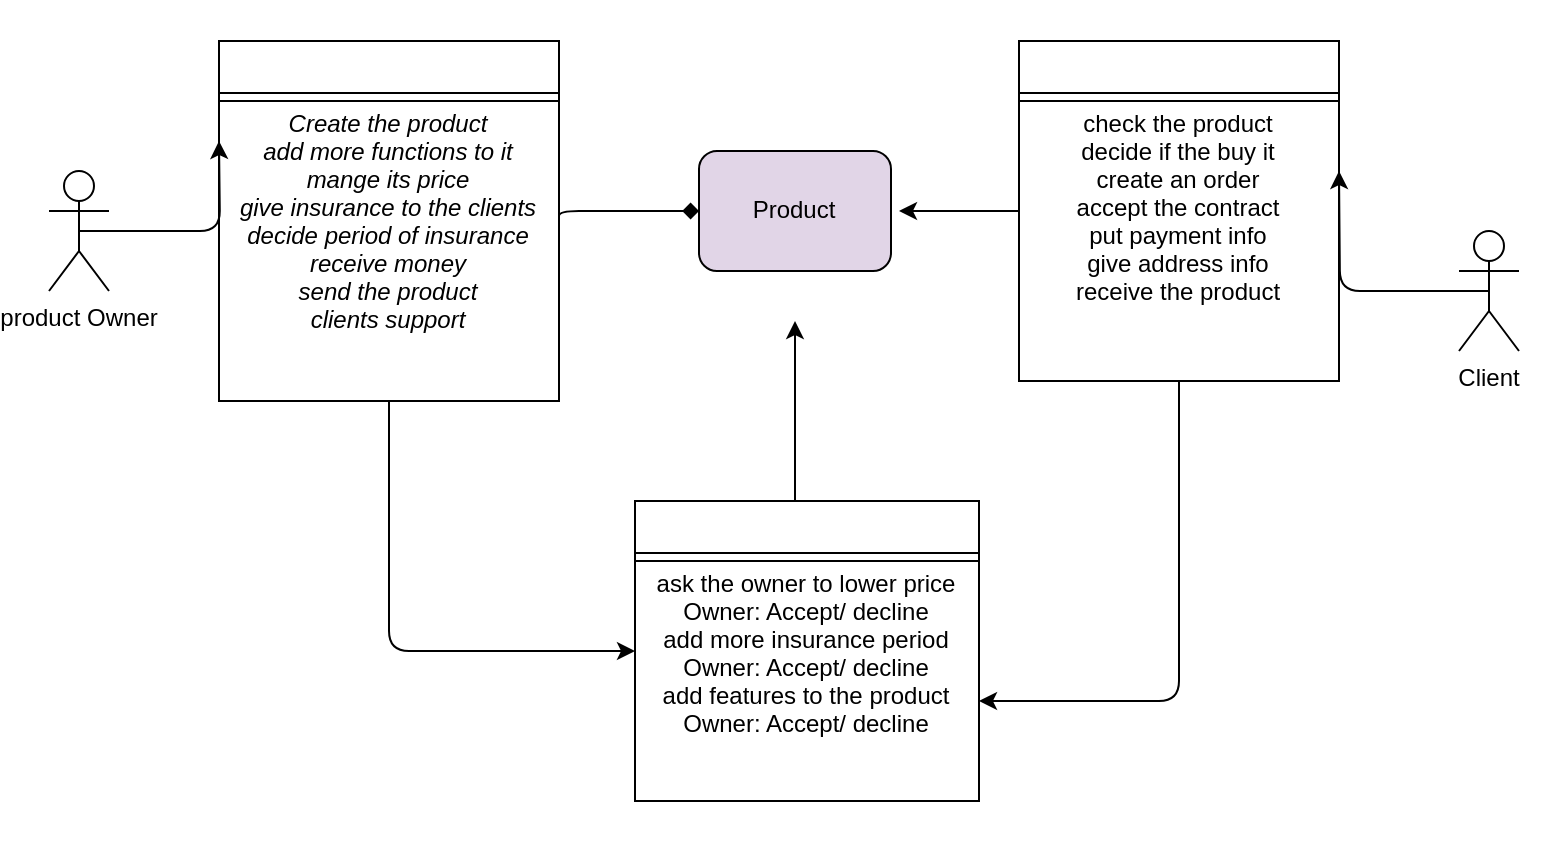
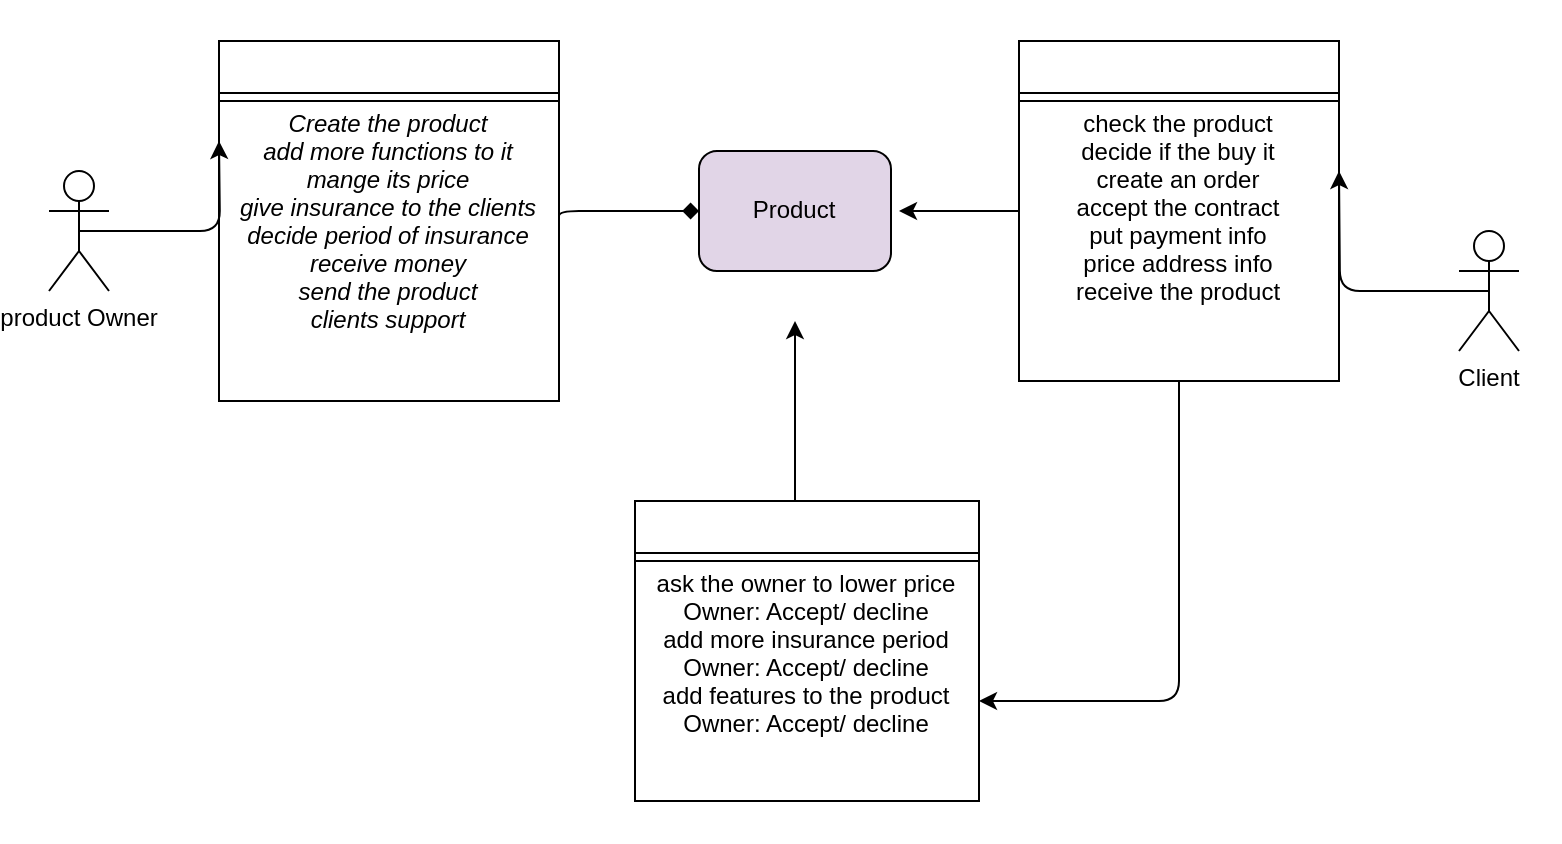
node "check the product decide if the buy it create an order accept the contract put payment info give address info receive the product": label "check the product decide if the buy it create an order accept the contract put payment info give address info receive the product" -> "check the product decide if the buy it create an order accept the contract put payment info price address info receive the product"
edge "Create the product add more functions to it mange its price give insurance to the clients decide period of insurance receive money send the product clients support" -> "ask the owner to lower price Owner: Accept/ decline add more insurance period Owner: Accept/ decline add features to the product Owner: Accept/ decline": removed
